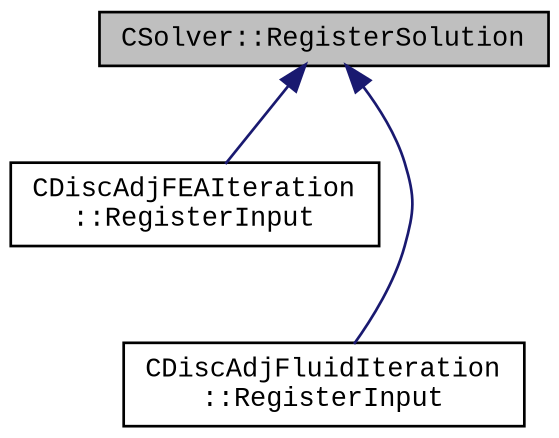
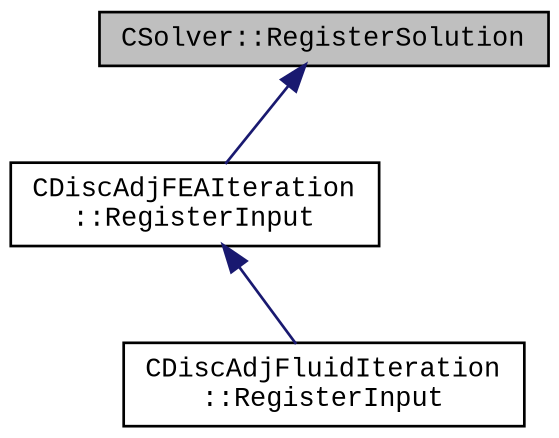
edge "CDiscAdjFluidIteration ::RegisterInput" -> "CSolver::RegisterSolution": now "CDiscAdjFluidIteration ::RegisterInput" -> "CDiscAdjFEAIteration ::RegisterInput"
